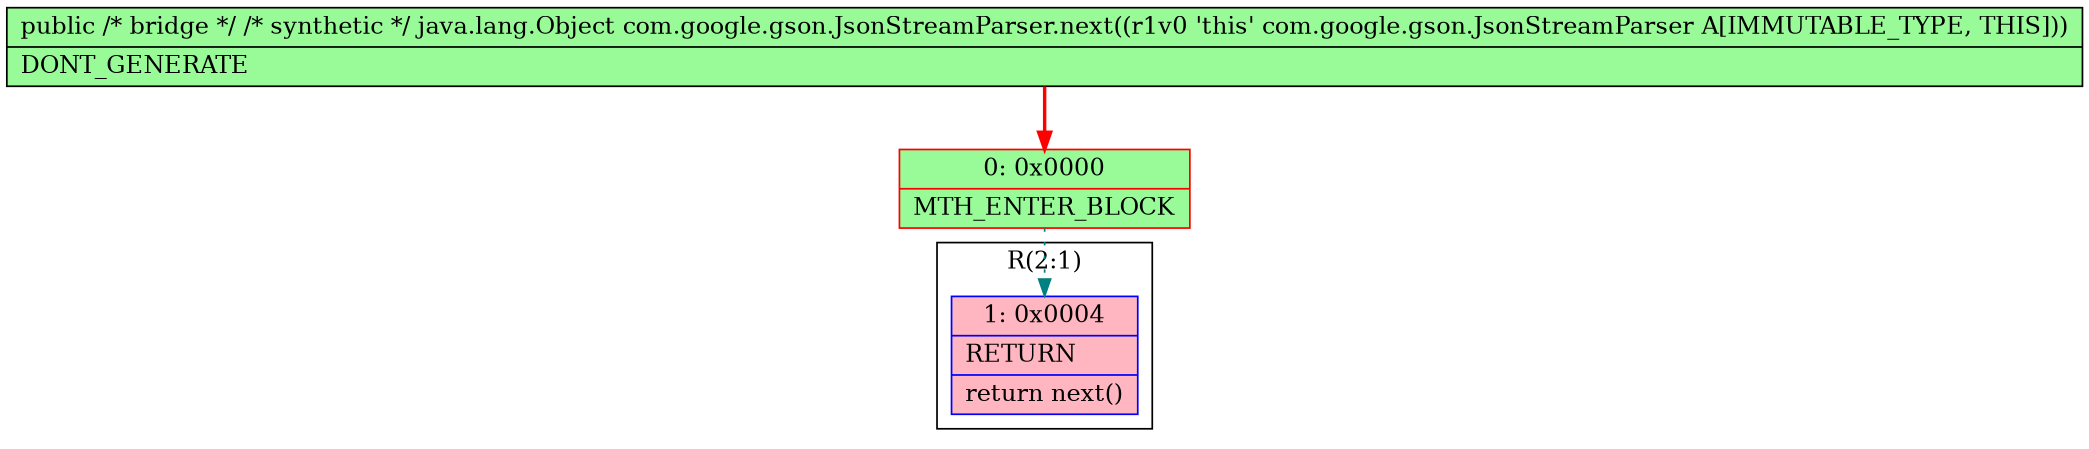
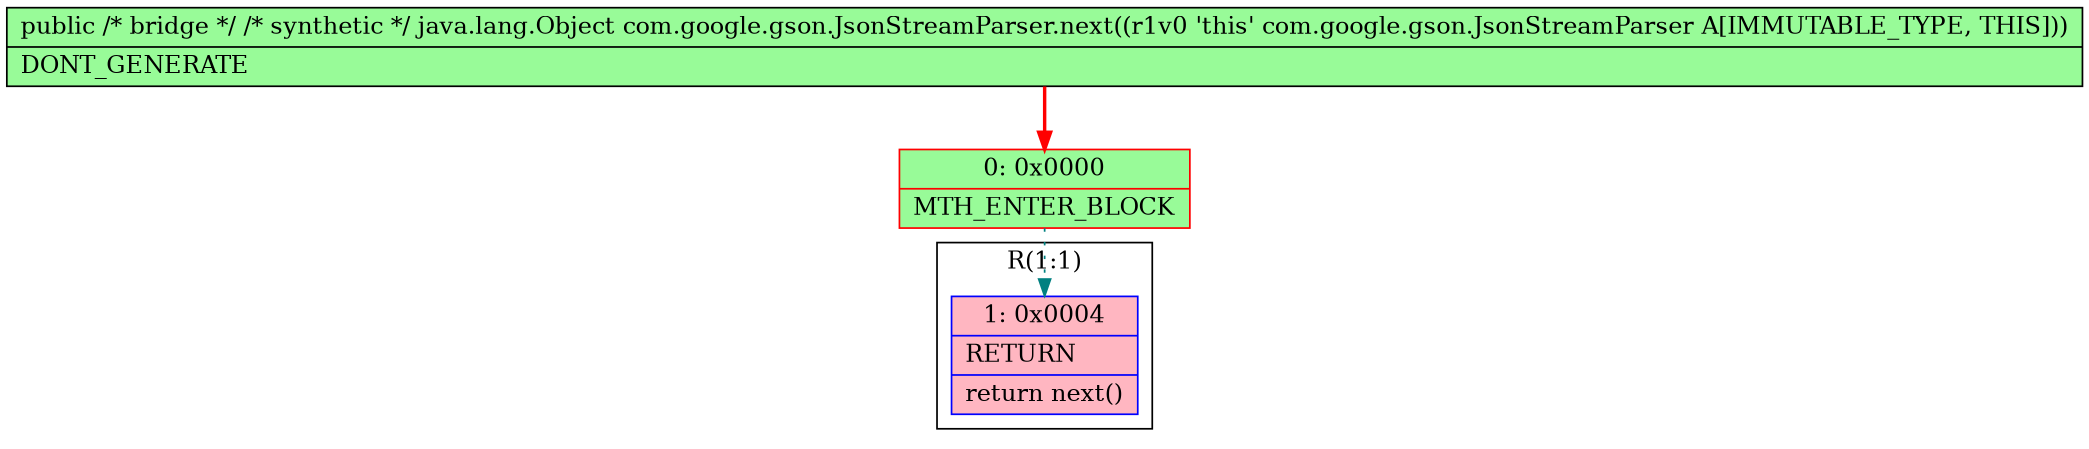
cluster "R(2:1)": label "R(2:1)" -> "R(1:1)"
